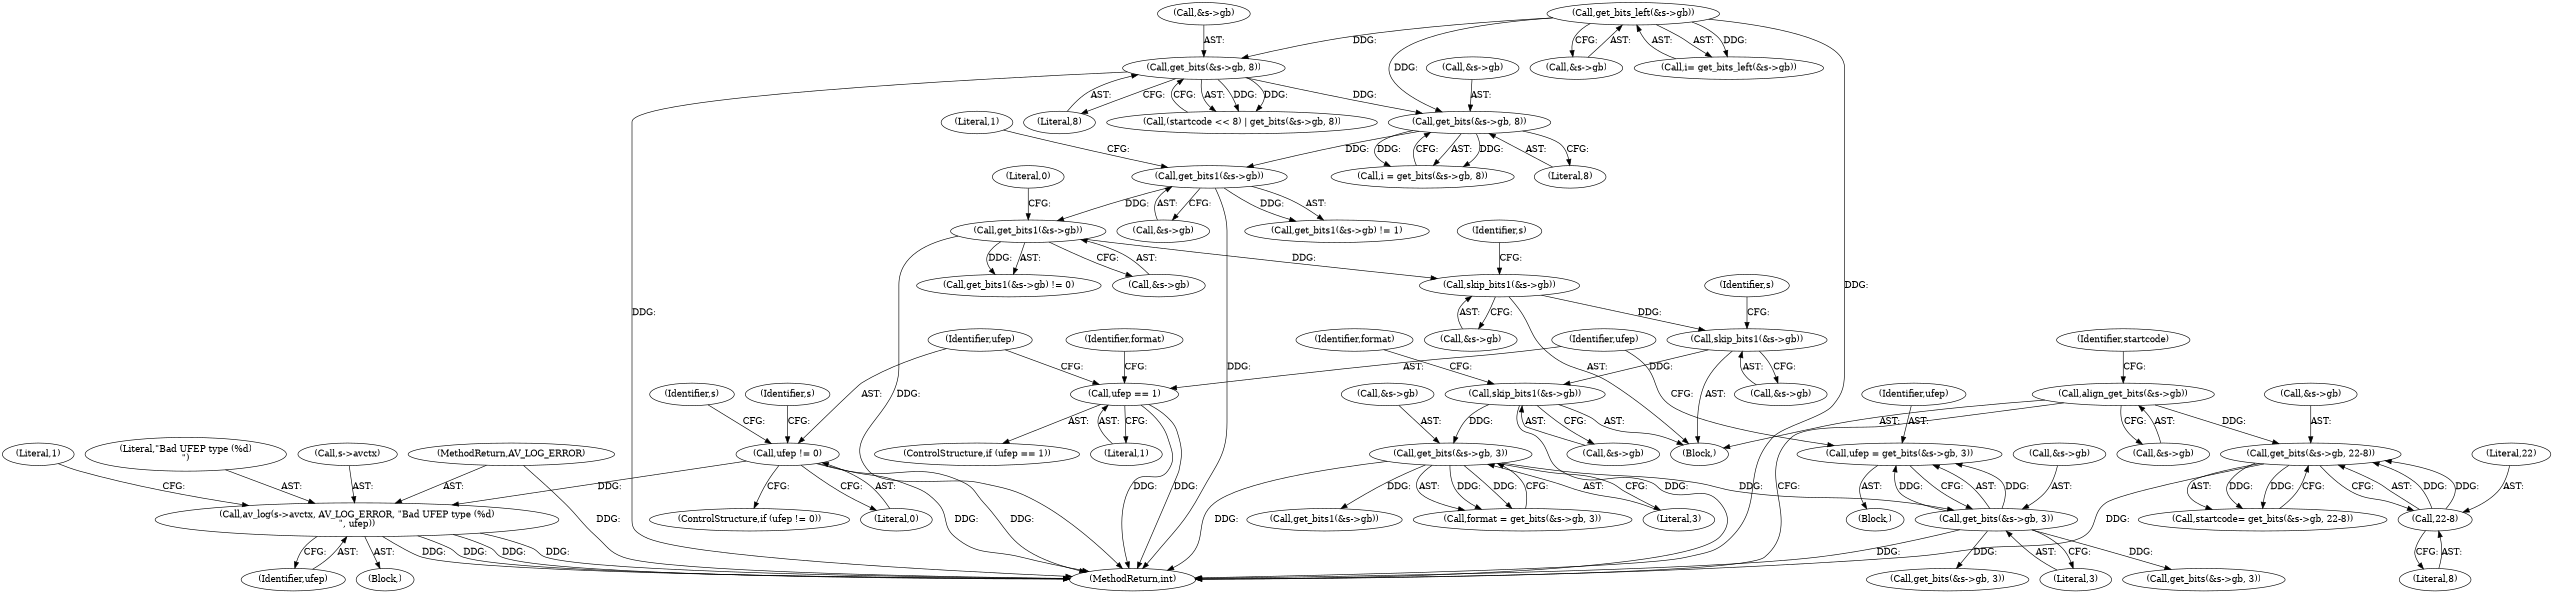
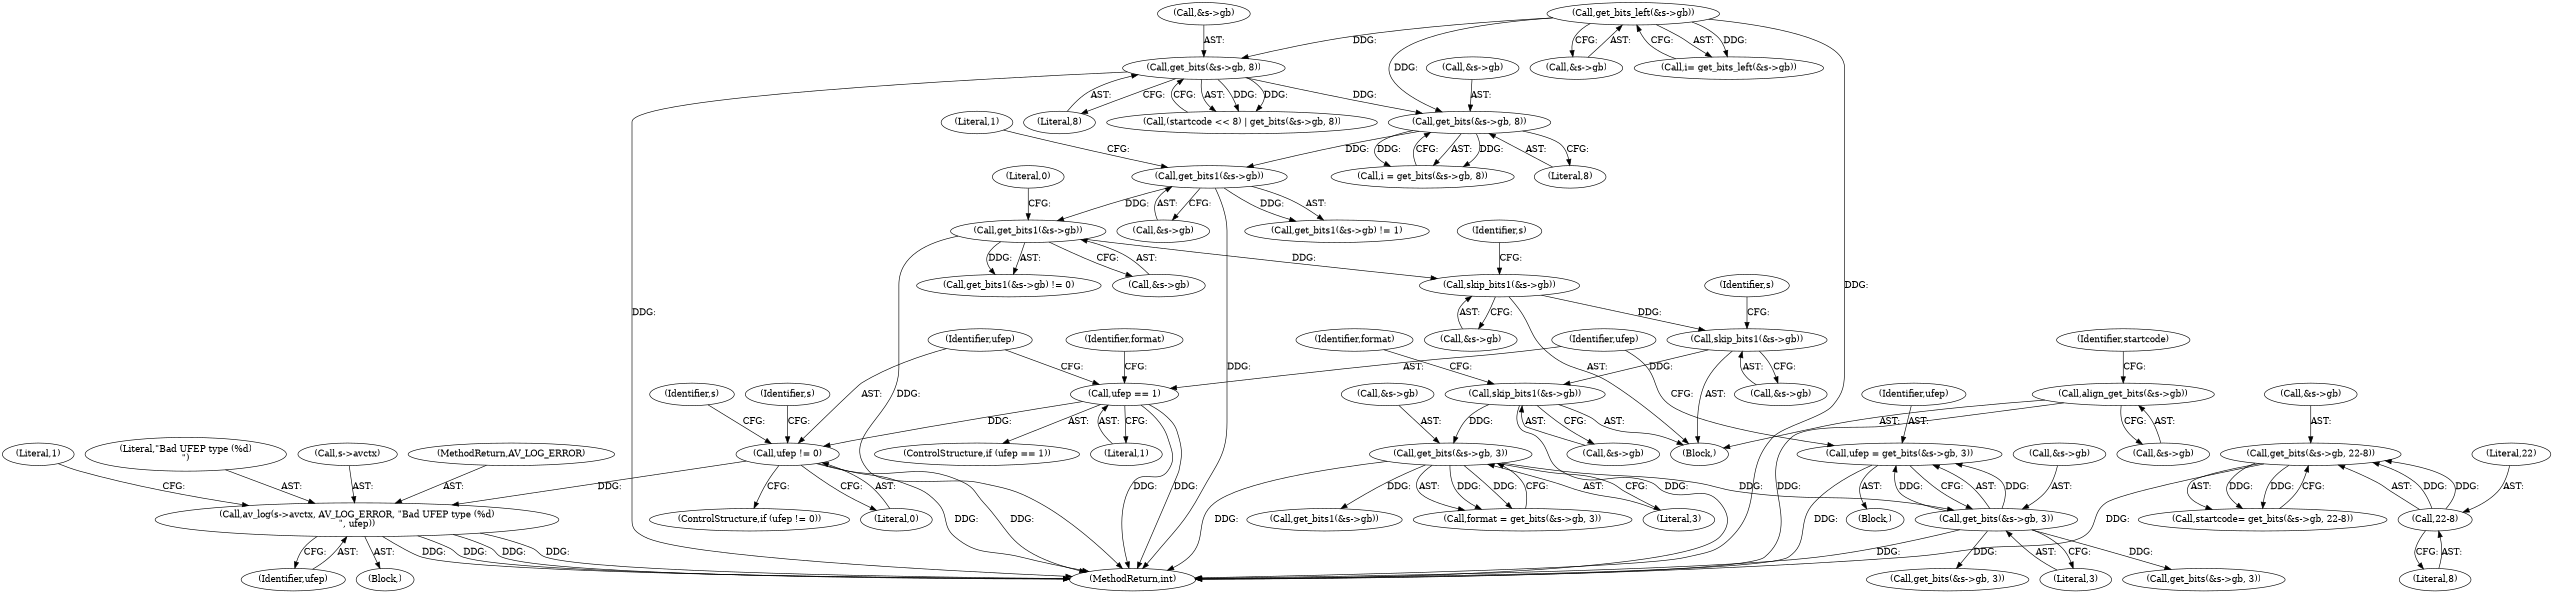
edge "(Call,i= get_bits_left(&s->gb))" -> "(Call,get_bits_left(&s->gb))": label "AST: " -> "CFG: "
edge "(Call,ufep == 1)" -> "(Call,ufep != 0)": added, label "DDG:"
edge "(Call,align_get_bits(&s->gb))" -> "(Call,get_bits(&s->gb, 22-8))": removed, label "DDG:"
edge "(Call,align_get_bits(&s->gb))" -> "(MethodReturn,int)": label "CFG: " -> "DDG: "
edge "(Call,get_bits(&s->gb, 22-8))" -> "(Call,22-8)": removed, label "CFG:"
edge "(MethodReturn,AV_LOG_ERROR)" -> "(MethodReturn,int)": now "(Call,ufep = get_bits(&s->gb, 3))" -> "(MethodReturn,int)"
